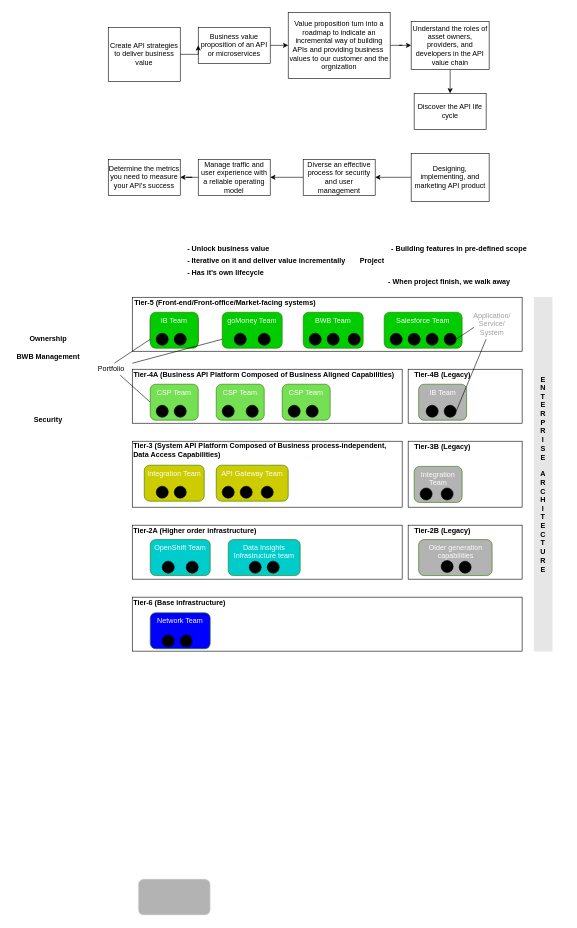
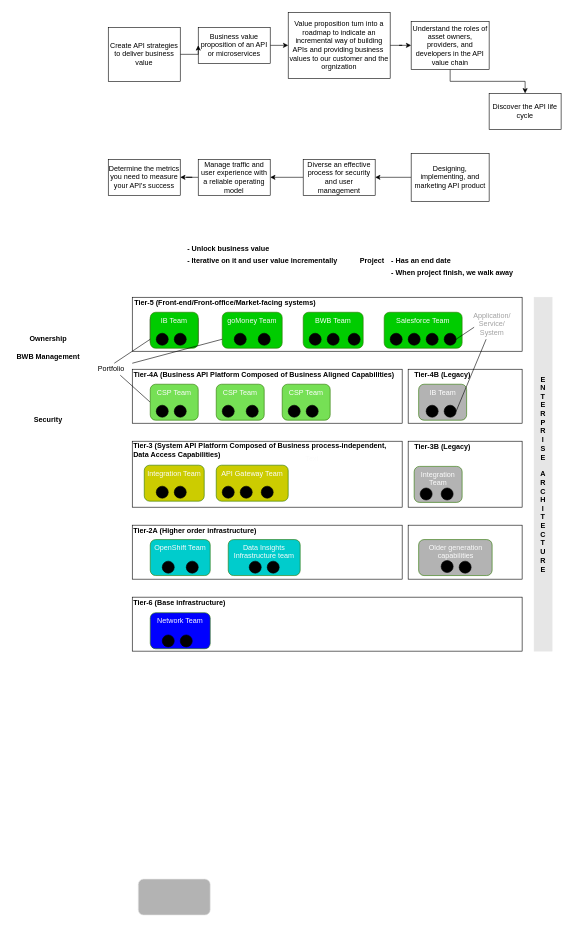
node "Discover the API life cycle": moved (450, 111) -> (525, 111)
node "- Building features in pre-defined scope": removed
node "- Iterative on it and deliver value incrementally": label "- Iterative on it and deliver value incrementally" -> "- Iterative on it and user value incrementally"
node "- Has an end date": added
node "- Has it's own lifecycle": removed
node "- When project finish, we walk away": moved (474, 282) -> (477, 273)
node "Tier-2B (Legacy)": removed
